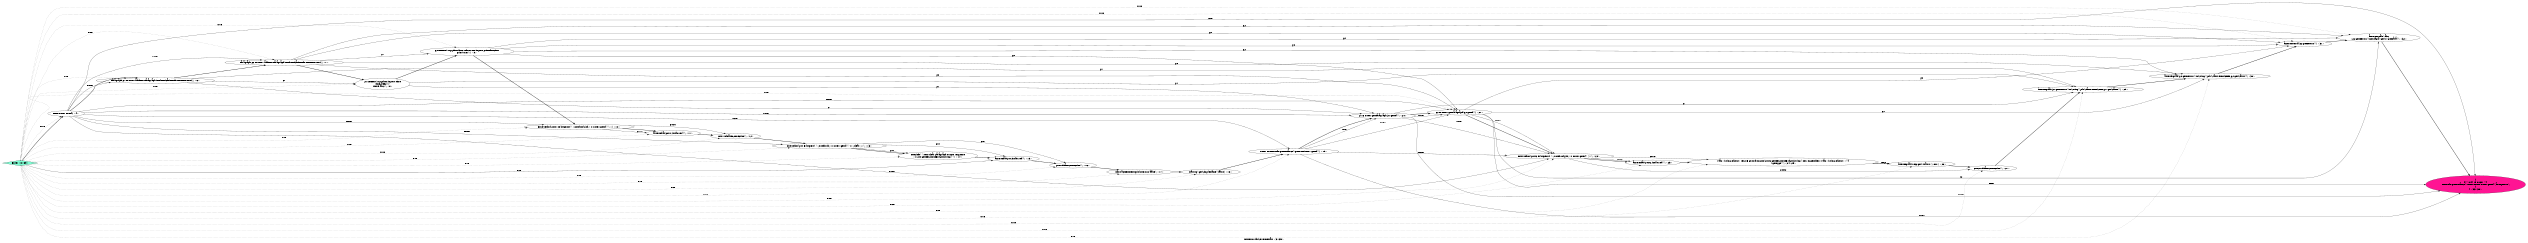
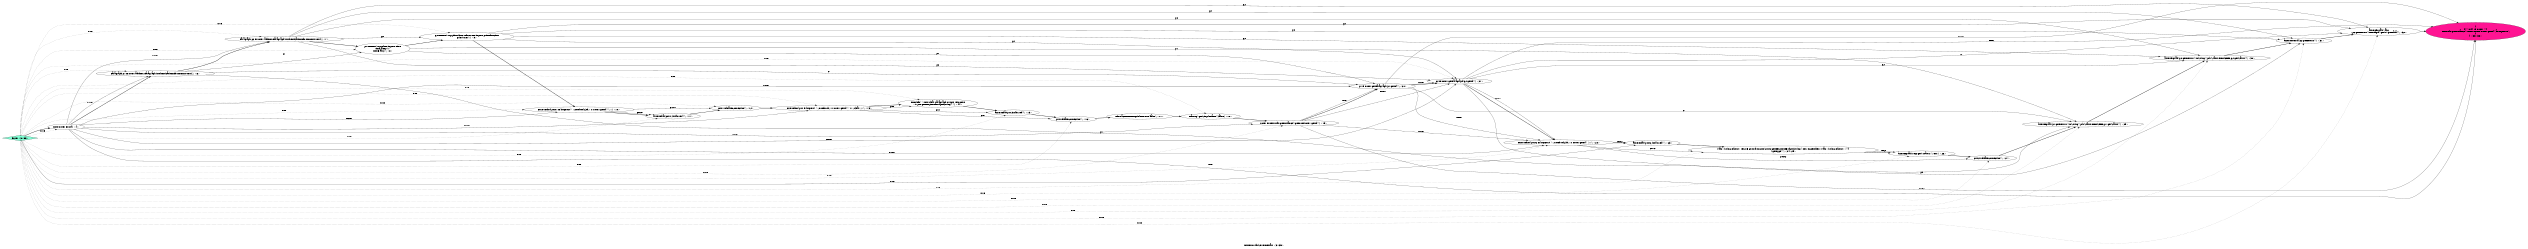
edge "Enter <3...39>" -> "assertThat(put,isAllowed()); <15>": style solid -> dotted
edge "Enter <3...39>" -> "AbstractTestRestApi.shutDown(false); <17>": removed, label "true"
edge "Enter <3...39>" -> "assertThat(post2,isAllowed()); <23>": style dotted -> solid
